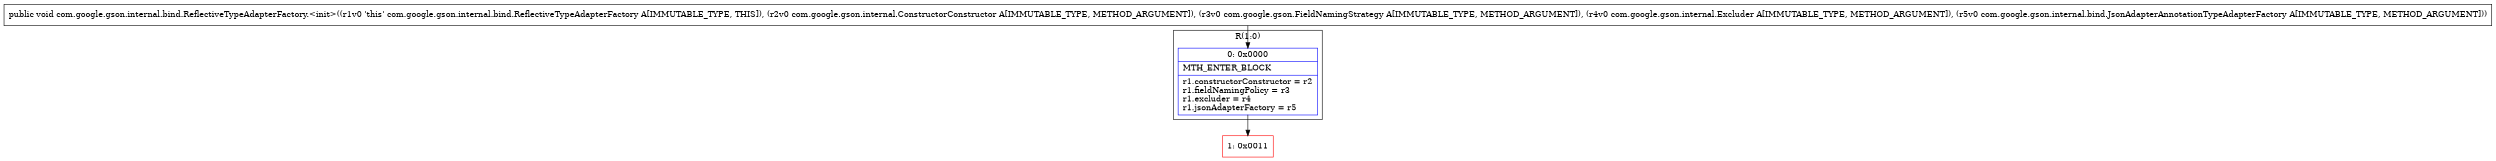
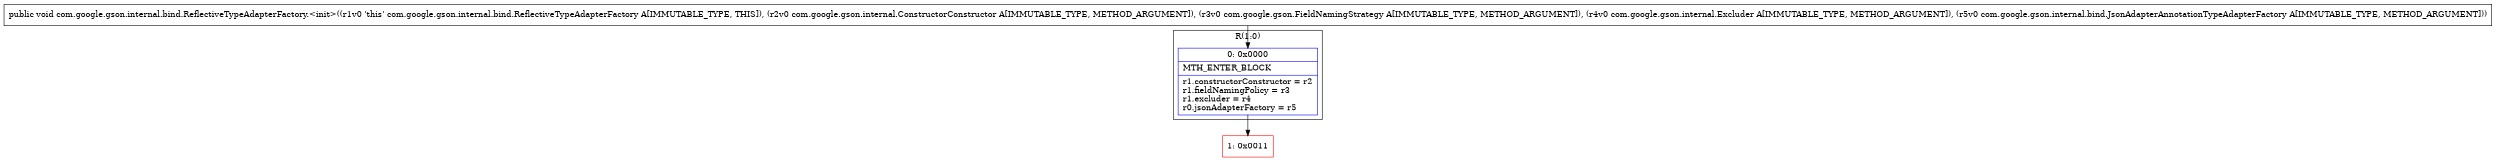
node "0: 0x0000": text "r1.jsonAdapterFactory = r5" -> "r0.jsonAdapterFactory = r5"
